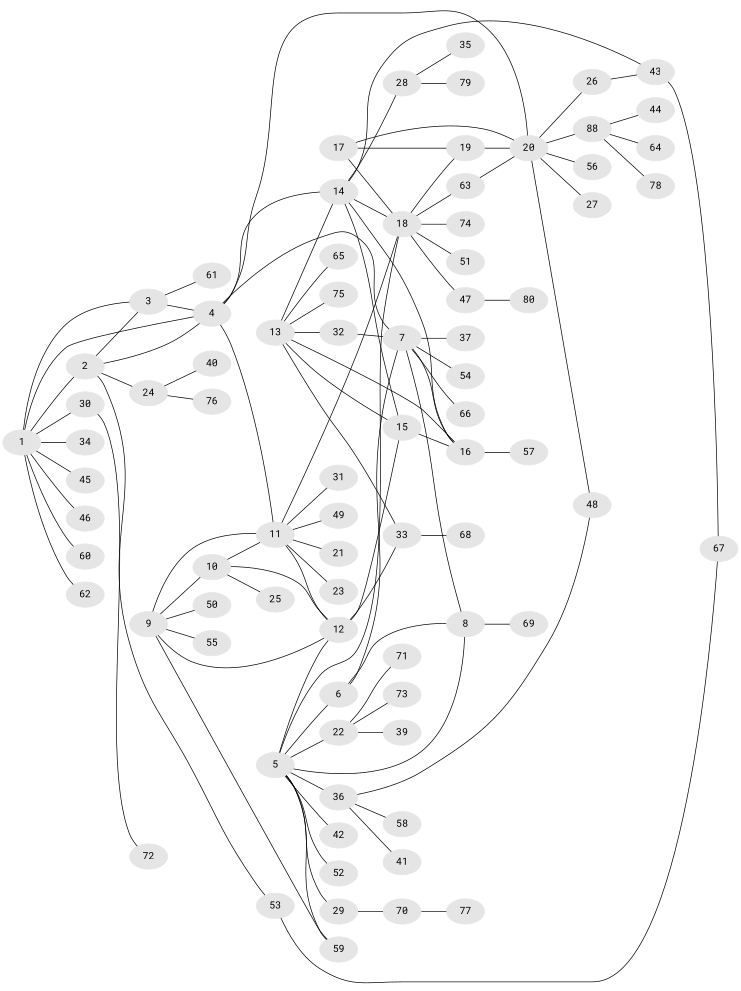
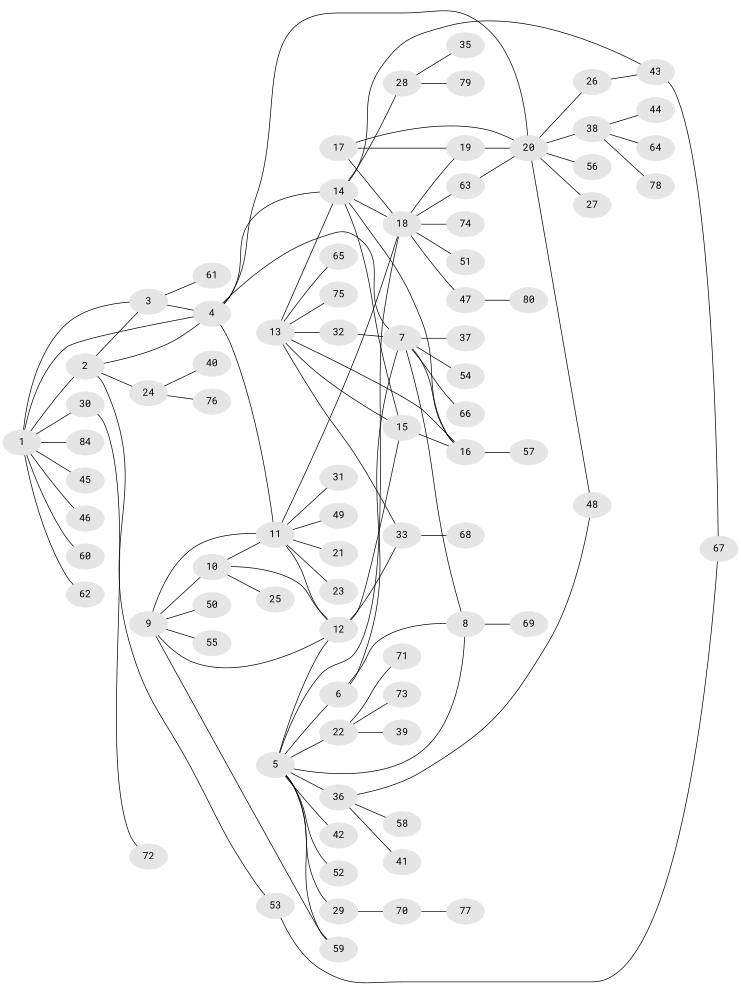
node "88": label "88" -> "38"
node "34": label "34" -> "84"
